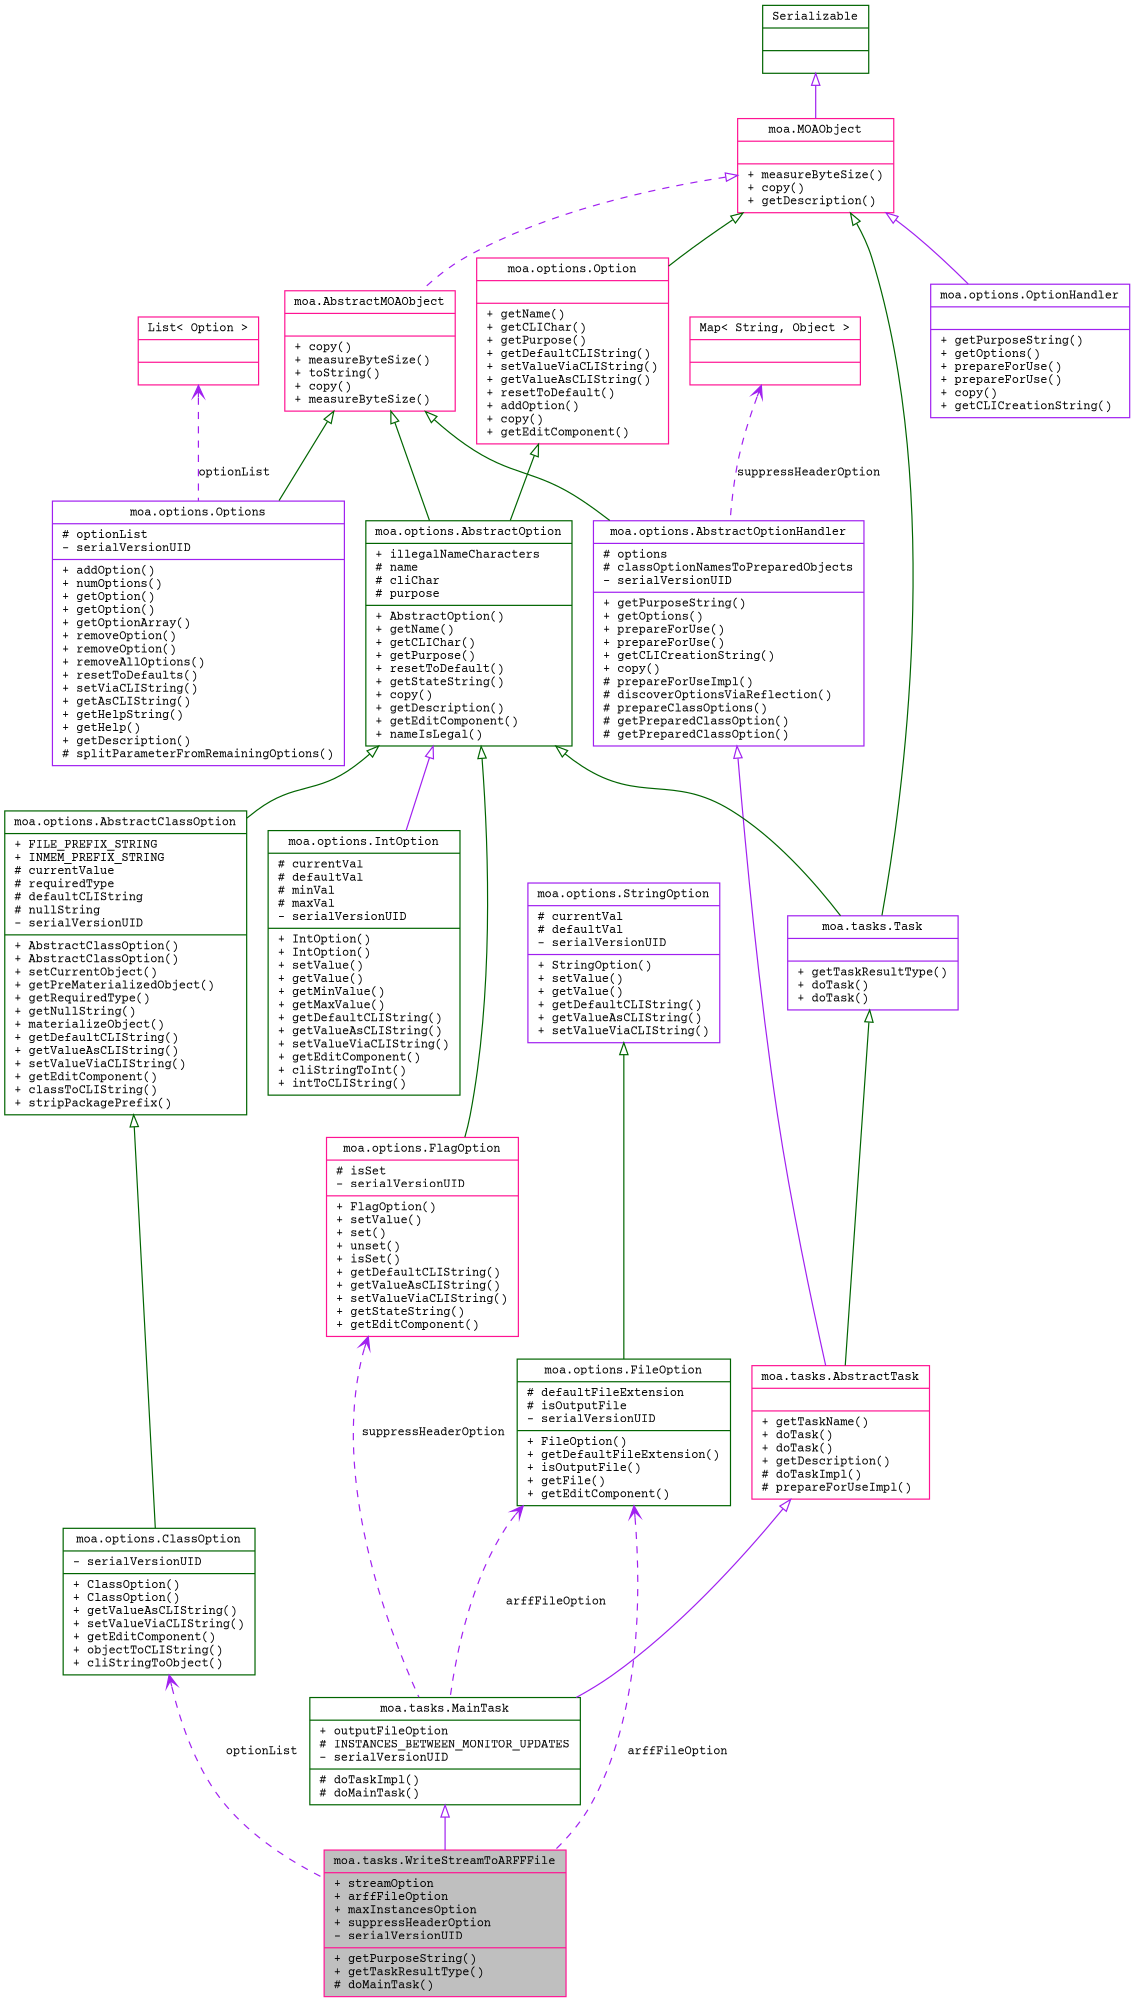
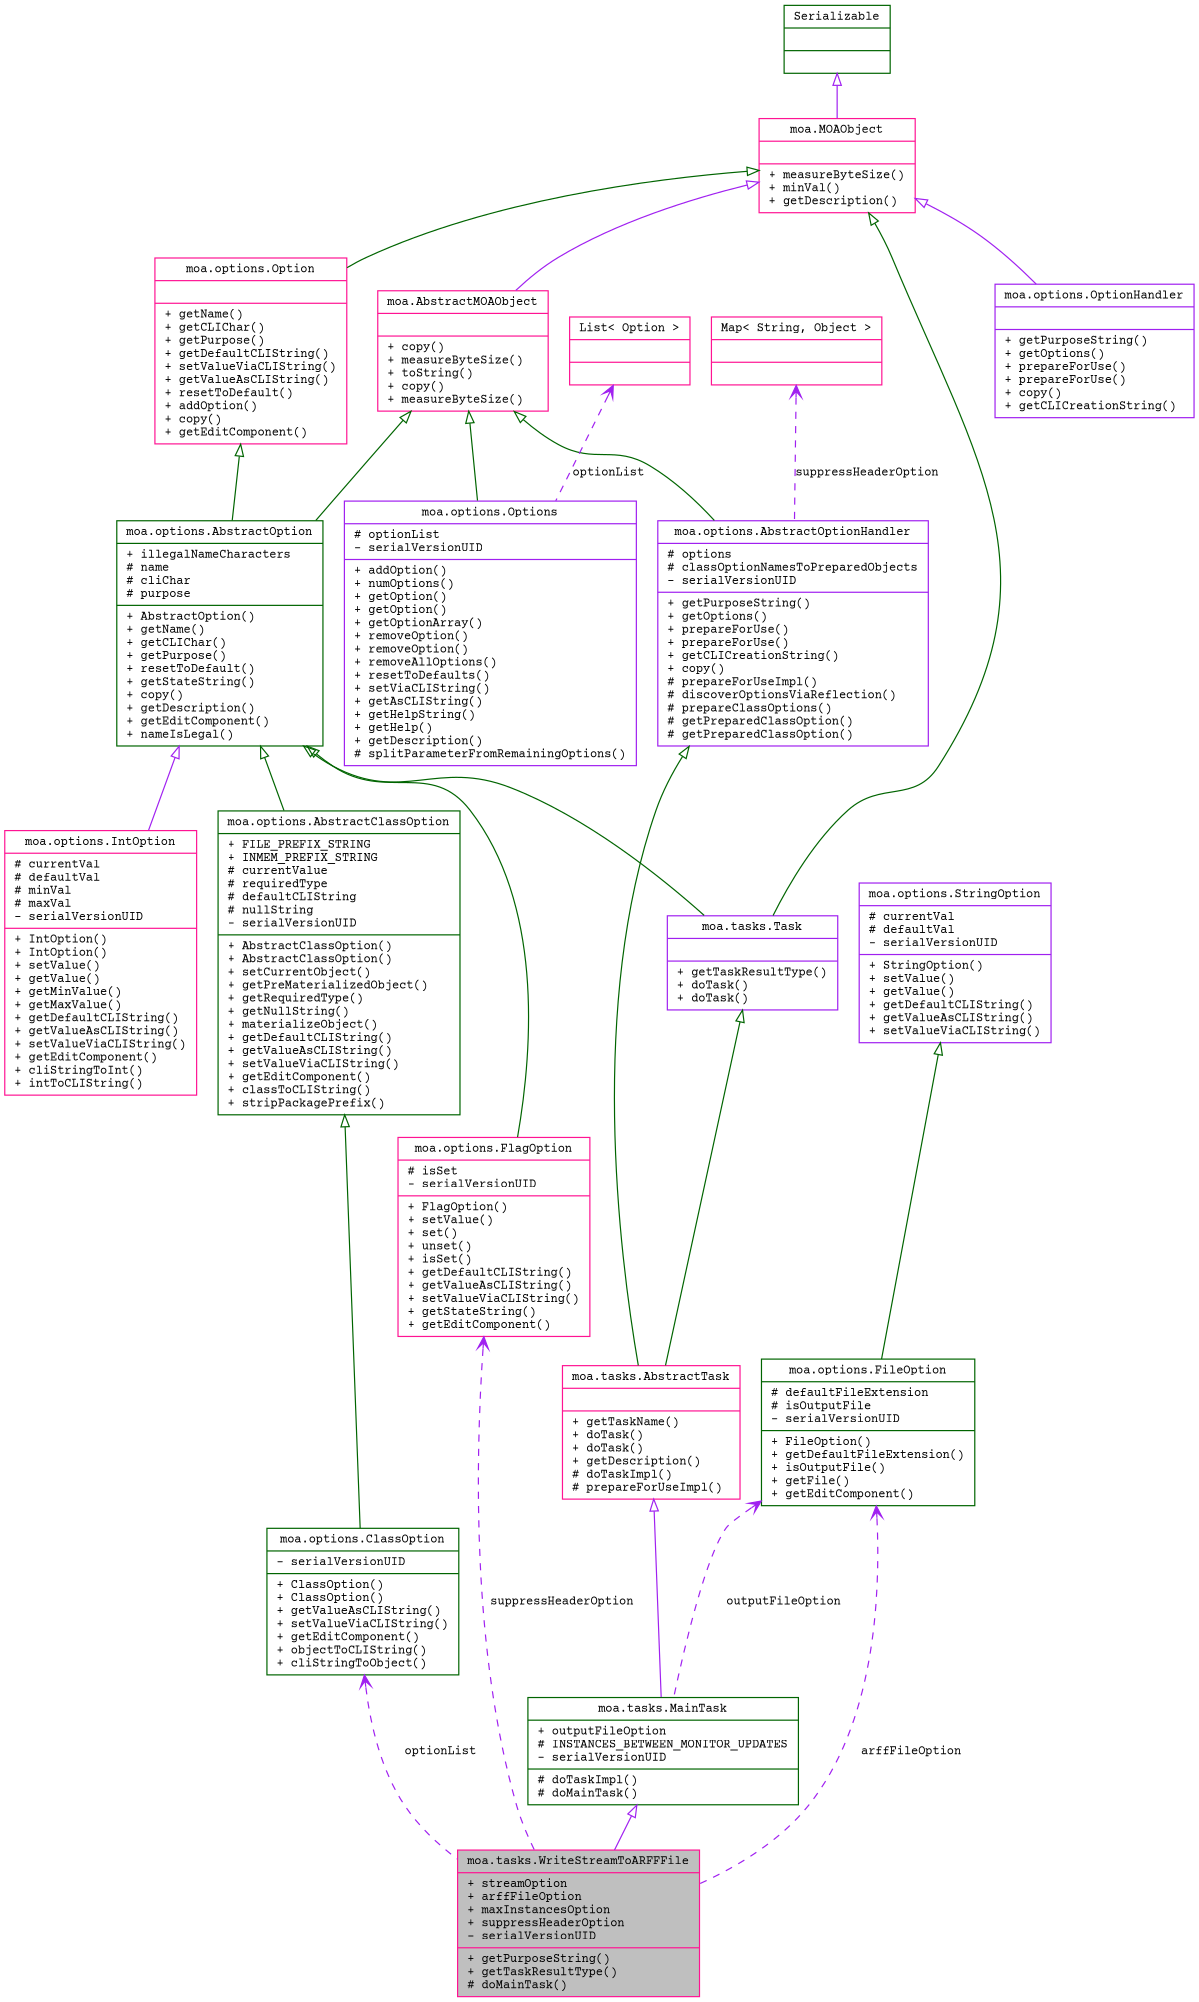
node "moa.MOAObject": text "+ copy()" -> "+ minVal()"
edge "moa.AbstractMOAObject" -> "moa.MOAObject": style dashed -> solid
node "moa.options.IntOption": color darkgreen -> deeppink
edge "moa.tasks.AbstractTask" -> "moa.options.AbstractOptionHandler": color purple -> darkgreen
edge "moa.tasks.MainTask" -> "moa.options.FlagOption": now "moa.tasks.WriteStreamToARFFFile" -> "moa.options.FlagOption"
edge "moa.tasks.MainTask" -> "moa.options.FileOption": label "arffFileOption" -> "outputFileOption"
